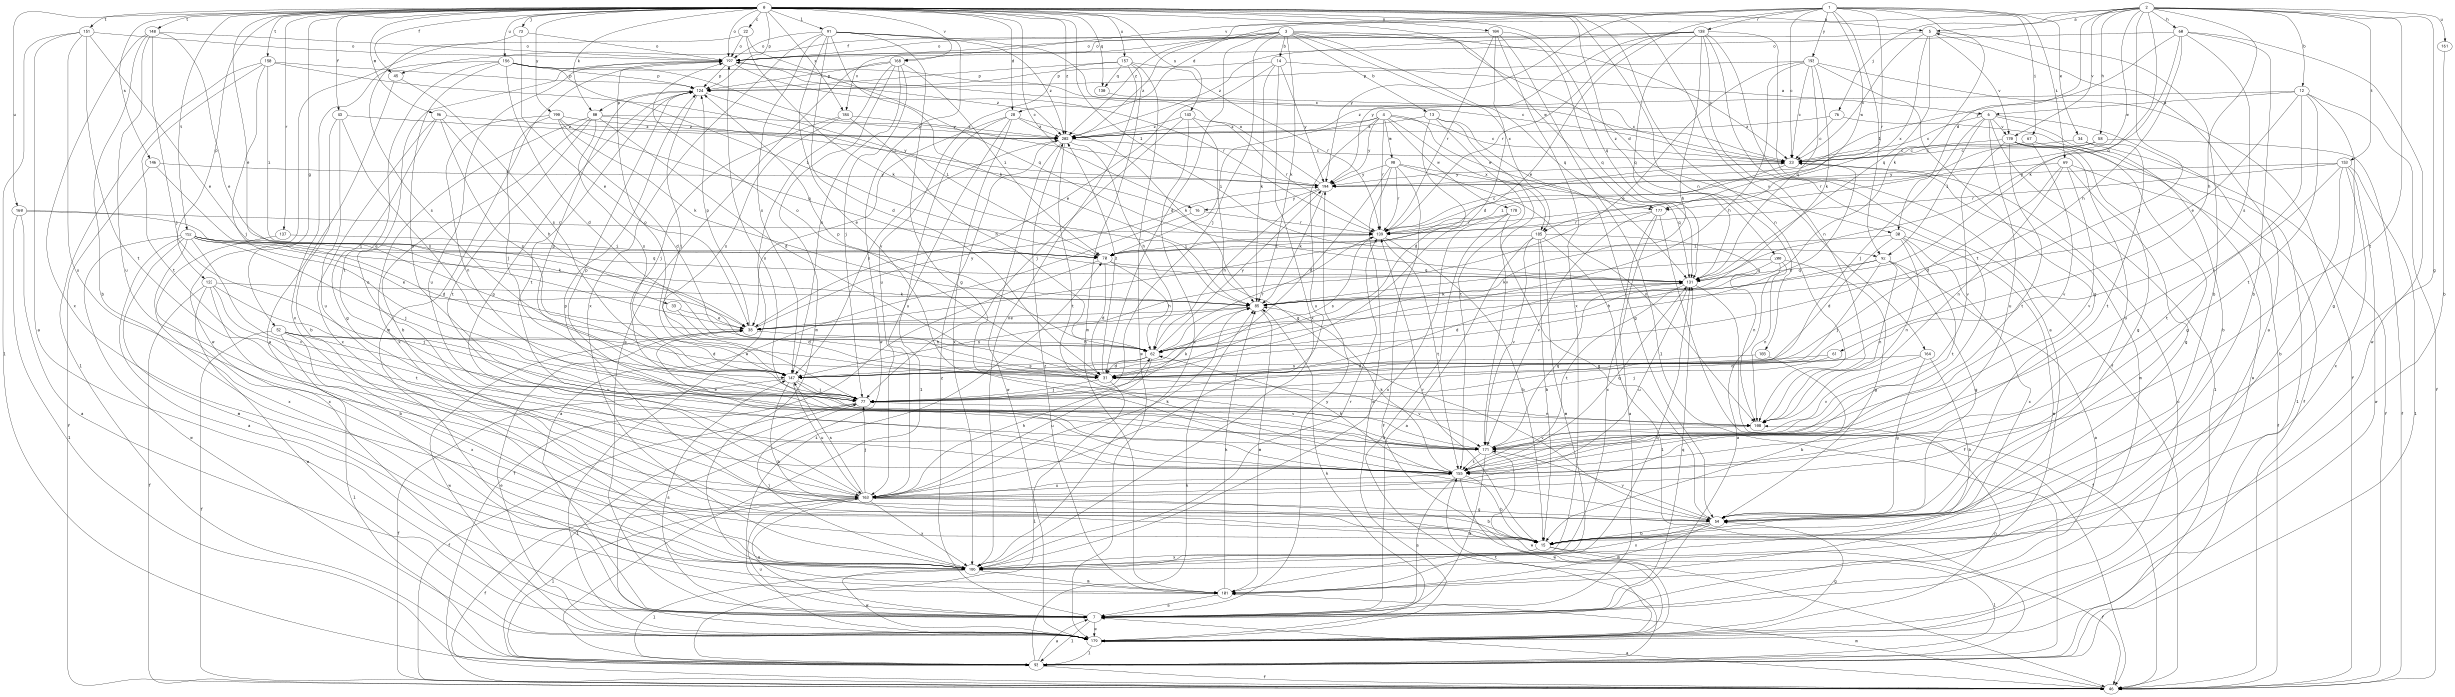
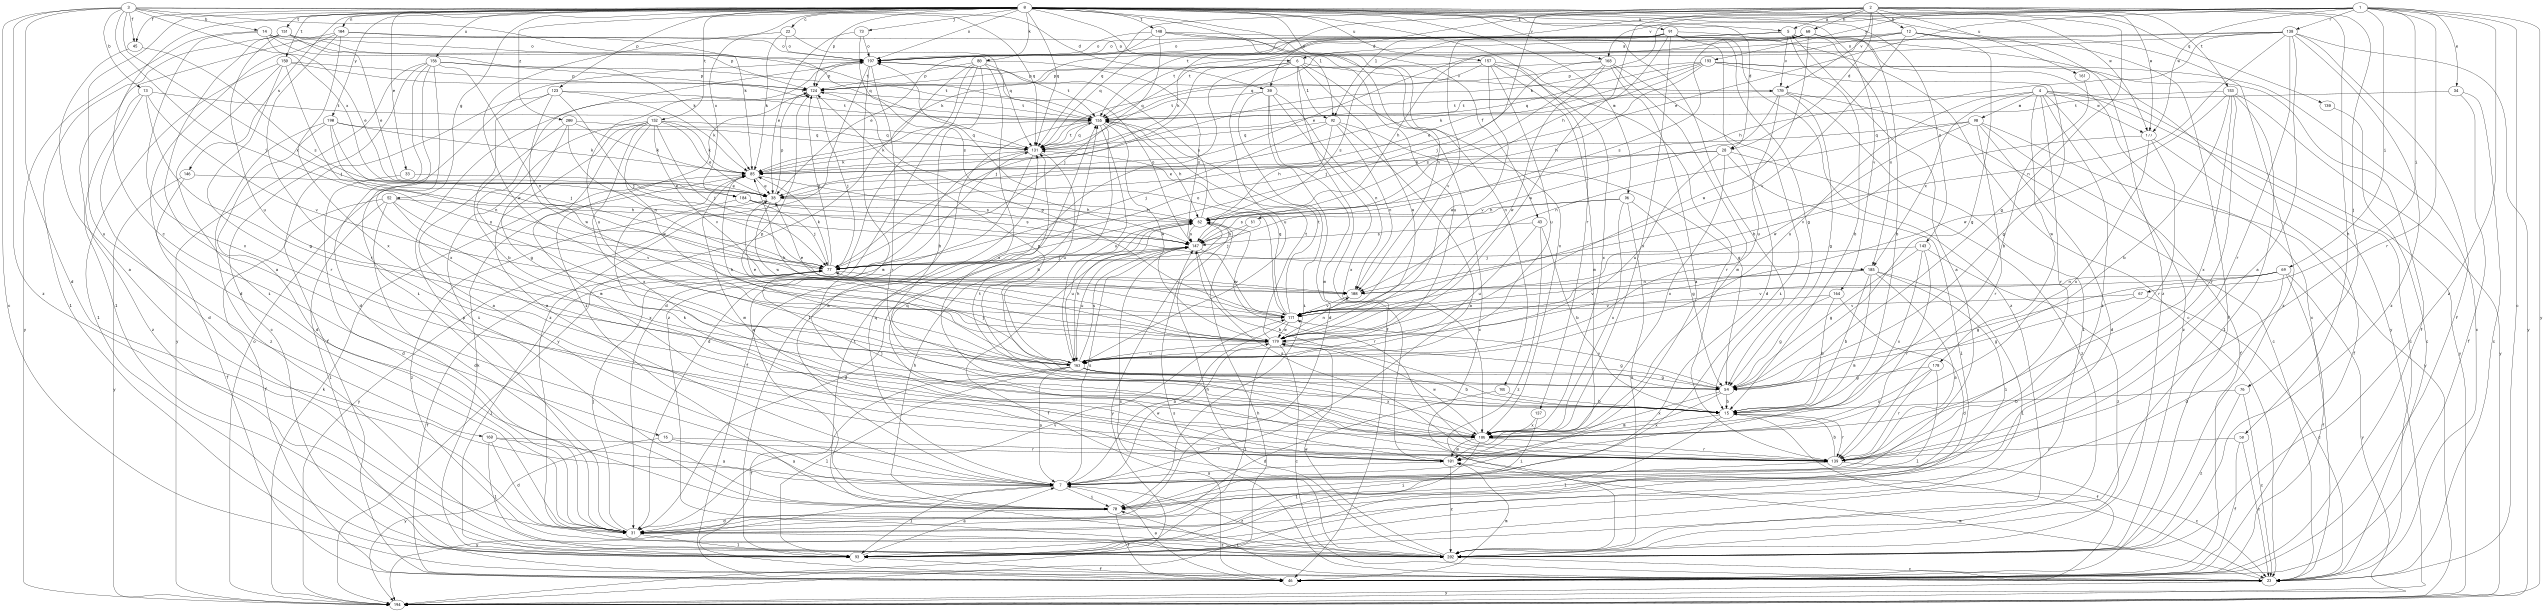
edge "157" -> "130": now "157" -> "131"
edge "124" -> "80": reversed
edge "194" -> "16": reversed
edge "177" -> "7": removed, label "a"
